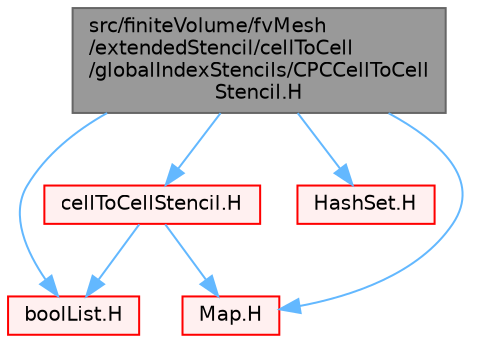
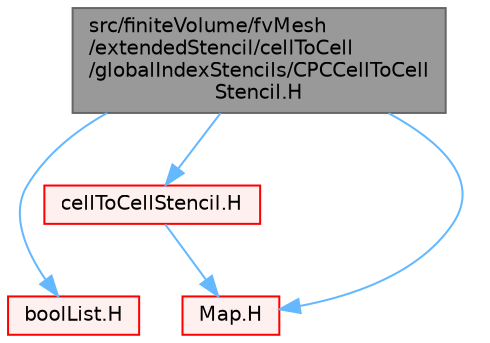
node "HashSet.H": removed
edge "cellToCellStencil.H" -> "boolList.H": removed
